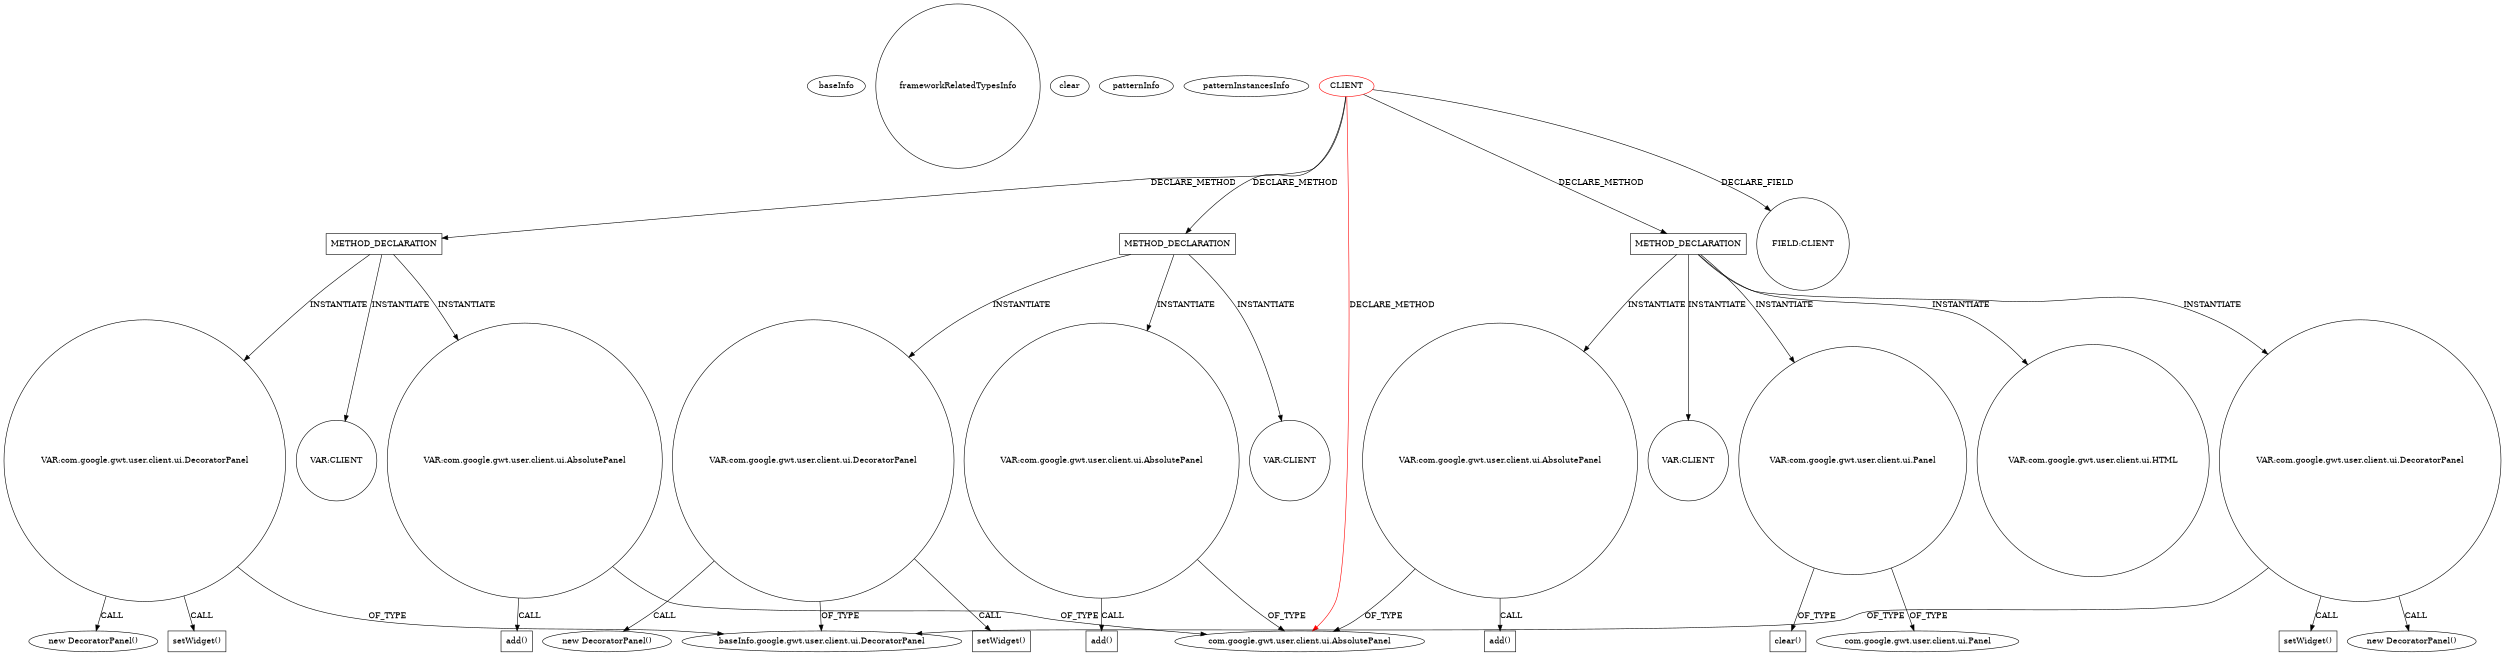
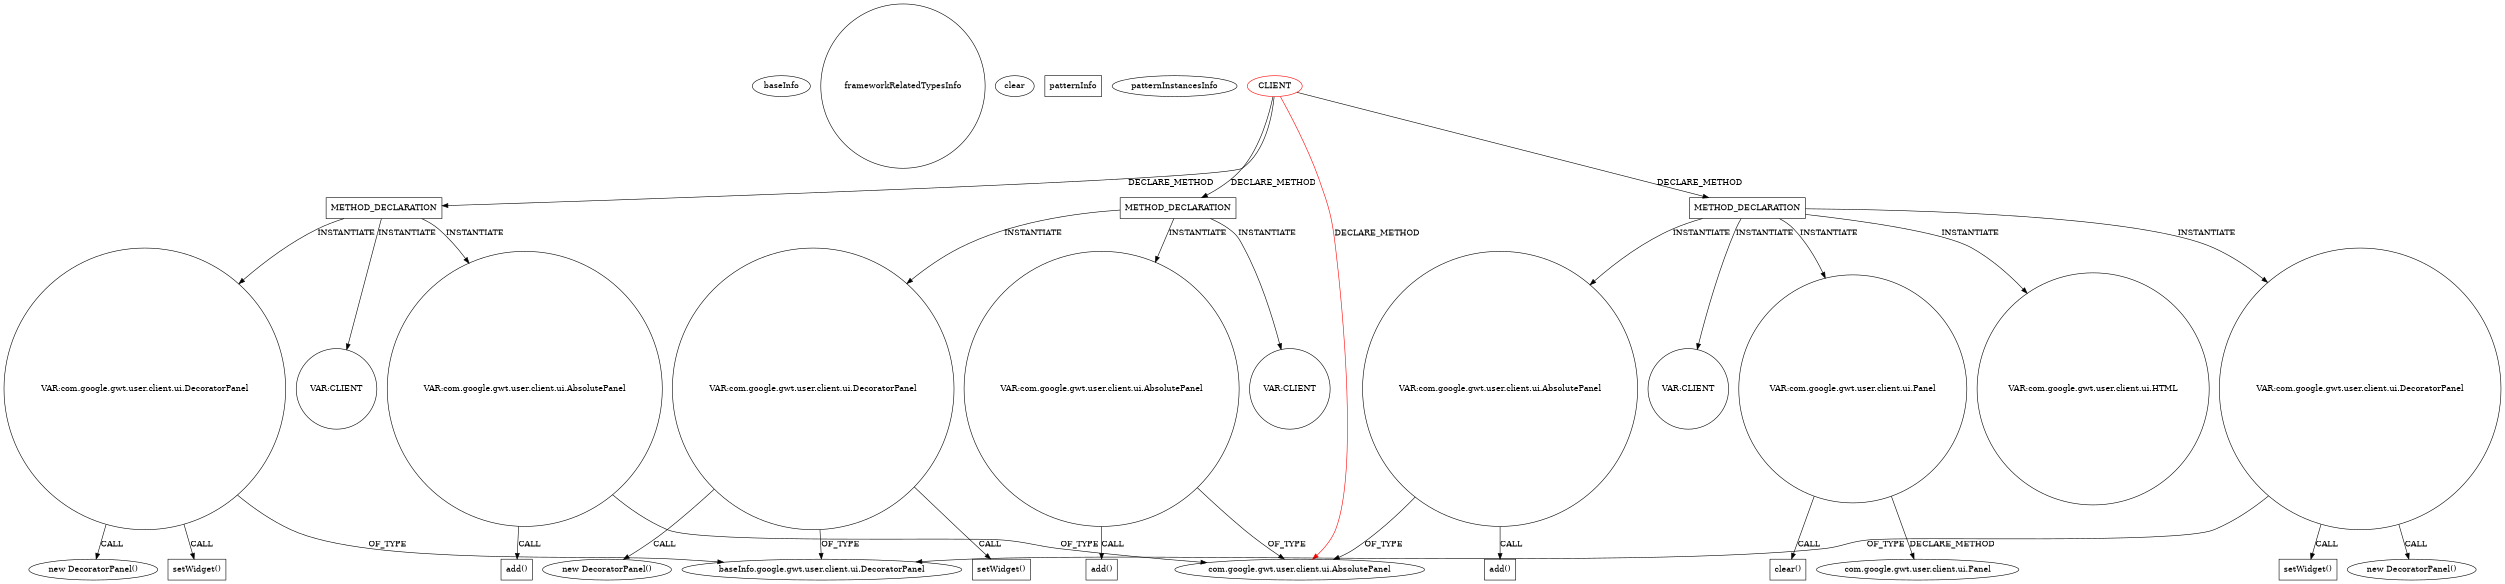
node "patternInfo": shape ellipse -> box
node "FIELD:CLIENT": removed
edge "VAR:com.google.gwt.user.client.ui.Panel" -> "clear()": label "OF_TYPE" -> "CALL"
edge "VAR:com.google.gwt.user.client.ui.Panel" -> "com.google.gwt.user.client.ui.Panel": label "OF_TYPE" -> "DECLARE_METHOD"
